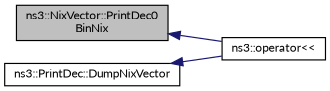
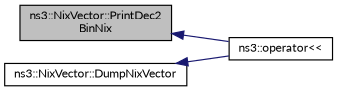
node "ns3::NixVector::PrintDec0 BinNix": label "ns3::NixVector::PrintDec0 BinNix" -> "ns3::NixVector::PrintDec2 BinNix"
node "ns3::PrintDec::DumpNixVector": label "ns3::PrintDec::DumpNixVector" -> "ns3::NixVector::DumpNixVector"
